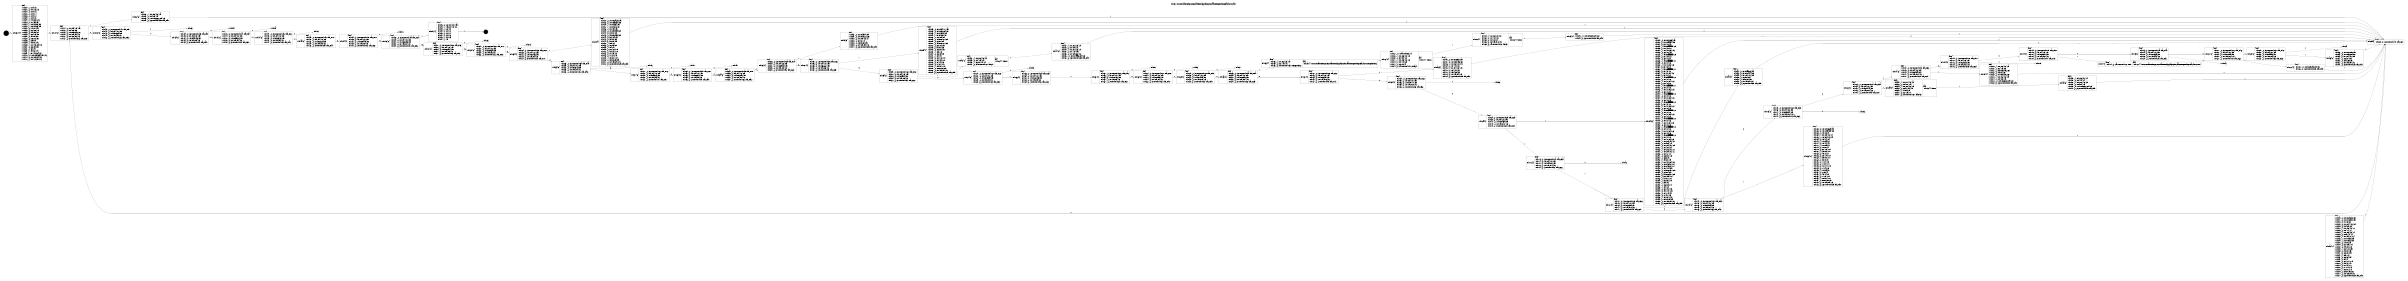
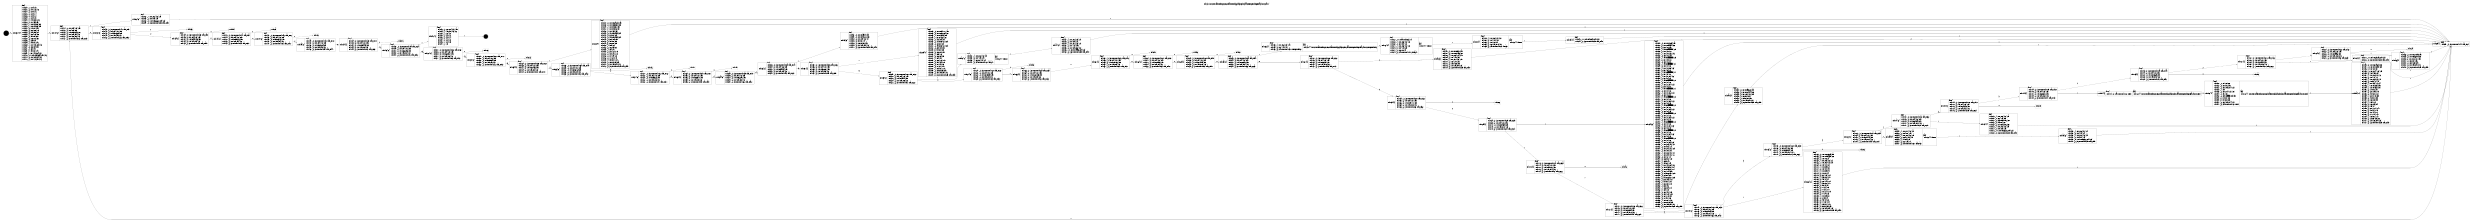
node "0x401b80 [44]": added
